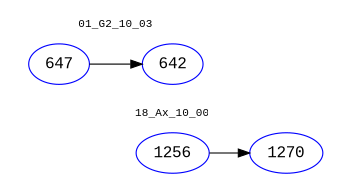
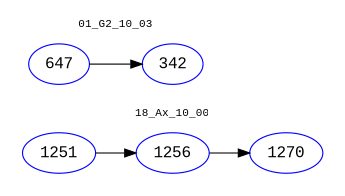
node "642": label "642" -> "342"
node "1251": added
